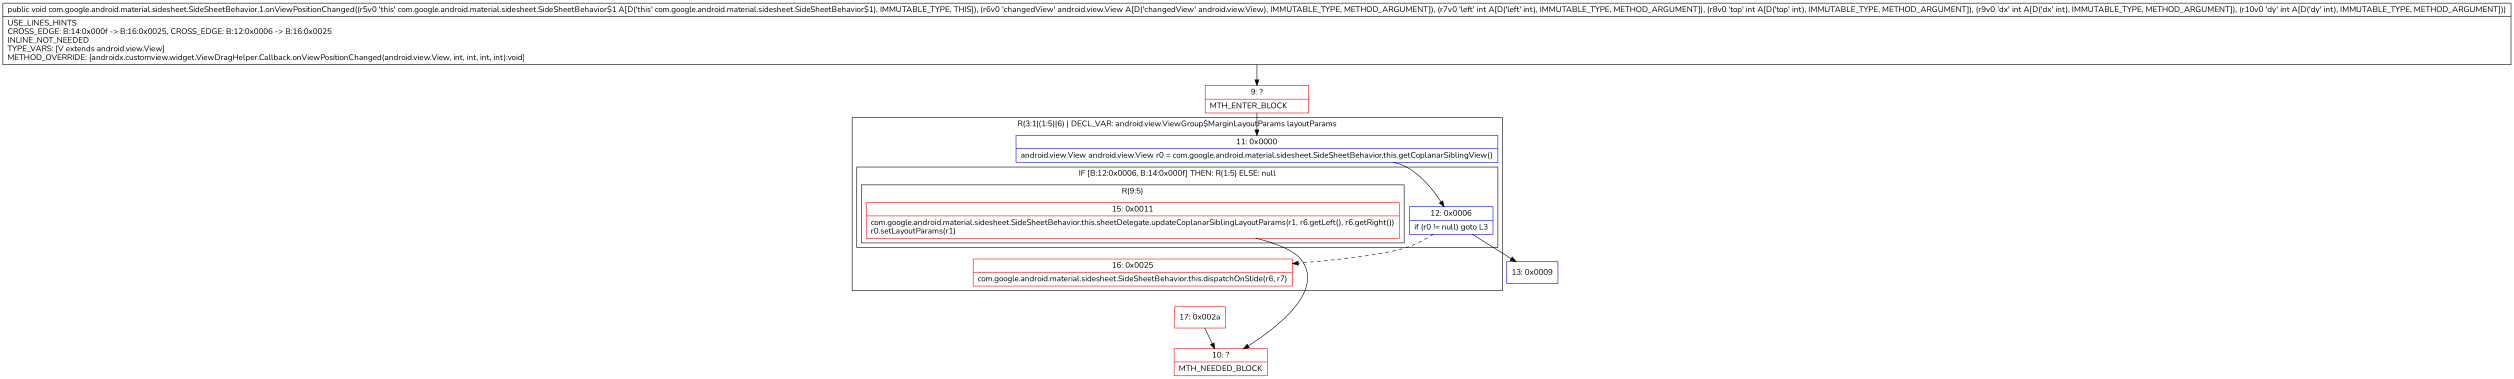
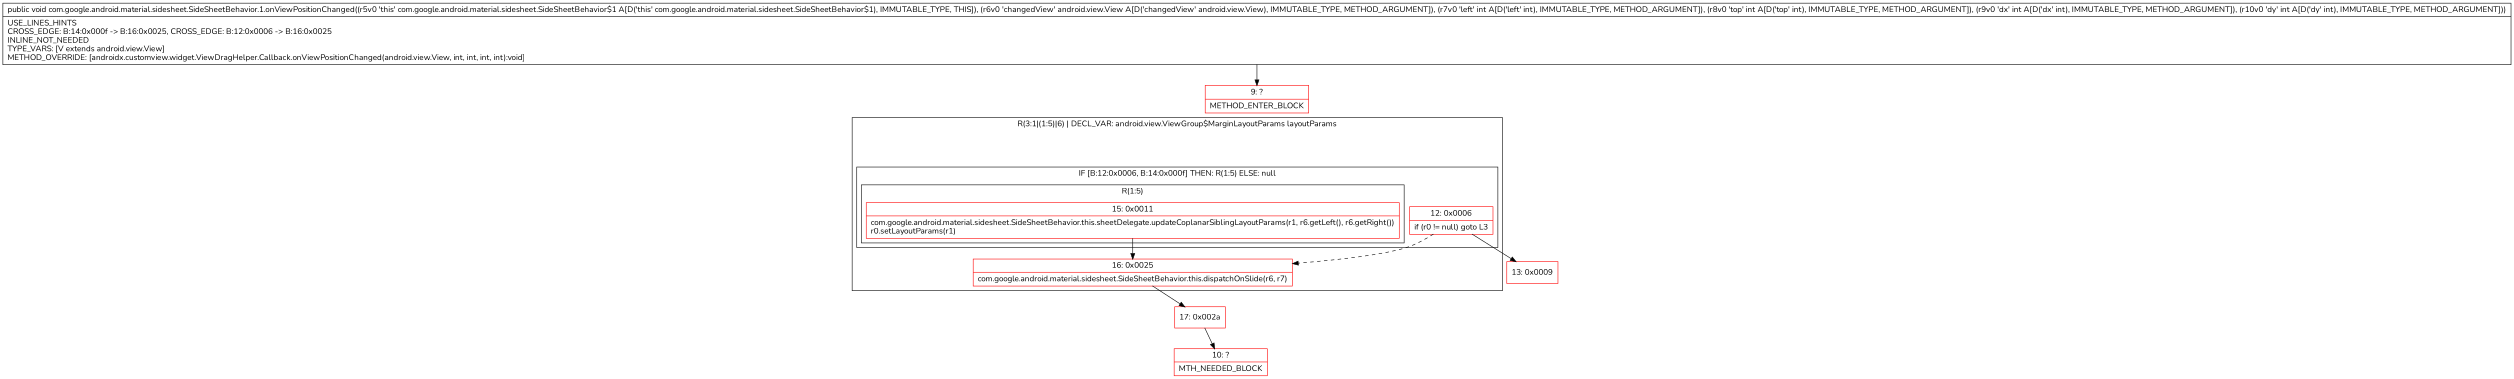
node "9: ?": text "MTH_ENTER_BLOCK" -> "METHOD_ENTER_BLOCK"
node "11: 0x0000": removed
cluster "R(9:5)": label "R(9:5)" -> "R(1:5)"
node "12: 0x0006": color blue -> red
node "13: 0x0009": color blue -> red
edge "15: 0x0011" -> "10: ?": now "15: 0x0011" -> "16: 0x0025"
edge "16: 0x0025" -> "17: 0x002a": added
